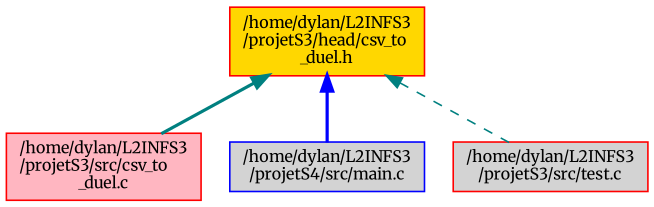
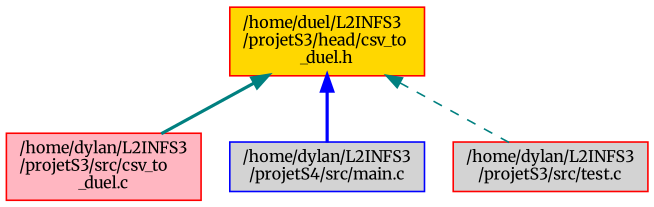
node "/home/dylan/L2INFS3 /projetS3/head/csv_to _duel.h": label "/home/dylan/L2INFS3 /projetS3/head/csv_to _duel.h" -> "/home/duel/L2INFS3 /projetS3/head/csv_to _duel.h"
